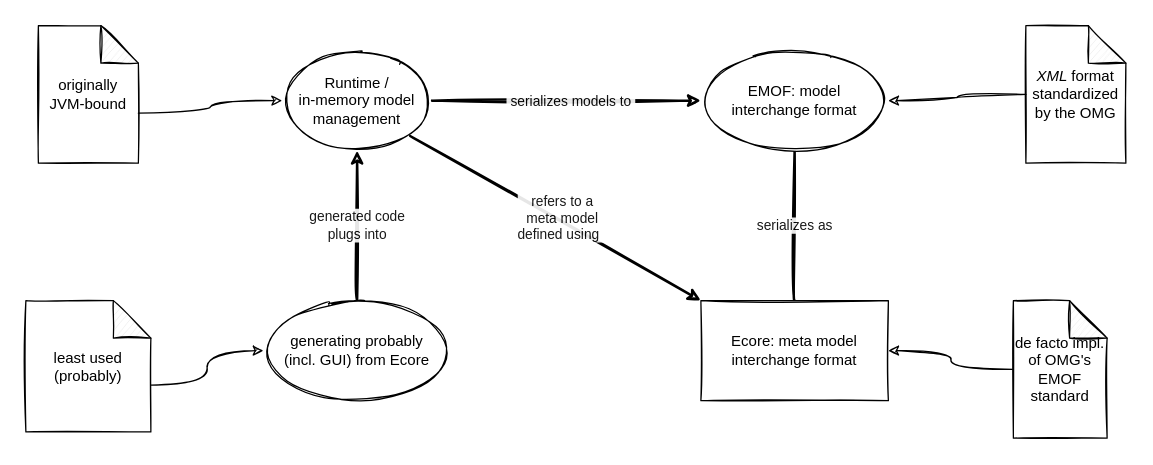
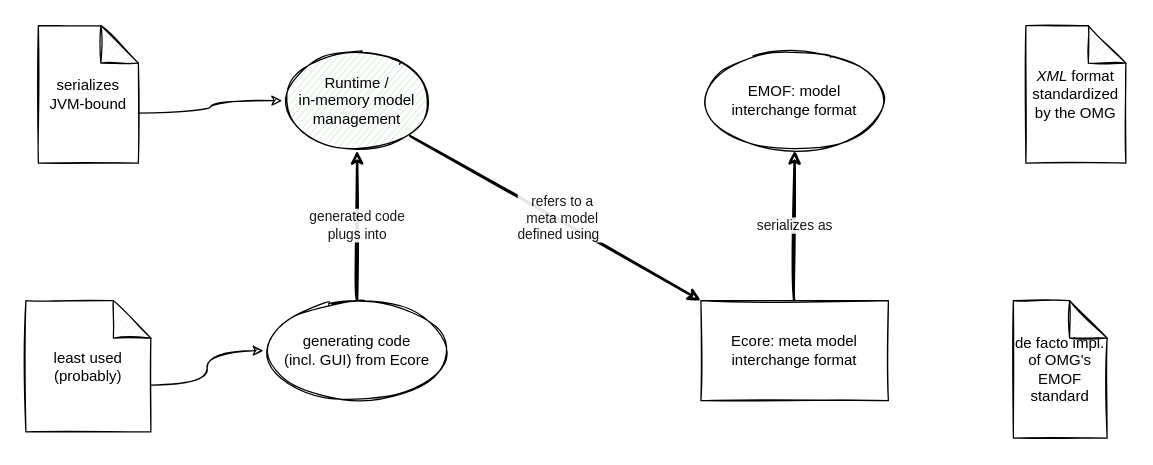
node "originally JVM-bound": label "originally JVM-bound" -> "serializes JVM-bound"
edge "XML format standardized by the OMG" -> "EMOF: model interchange format": removed
node "Runtime / in-memory model management": fillcolor #ffffff -> #d5e8d4
edge "Runtime / in-memory model management" -> "EMOF: model interchange format": removed, label "serializes models to"
edge "EMOF: model interchange format" -- "Ecore: meta model interchange format": arrowhead none -> classic
node "generating probably (incl. GUI) from Ecore": label "generating probably (incl. GUI) from Ecore" -> "generating code (incl. GUI) from Ecore"
edge "de facto impl. of OMG's EMOF standard" -> "Ecore: meta model interchange format": removed
